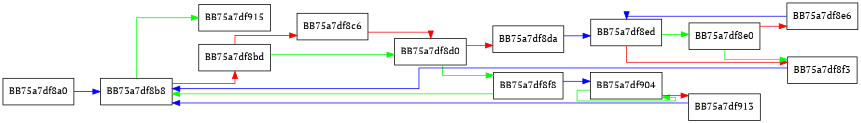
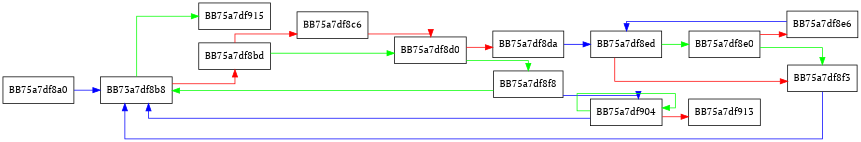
edge "BB75a7df913" -> "BB73a7df8b8": now "BB75a7df904" -> "BB73a7df8b8"
